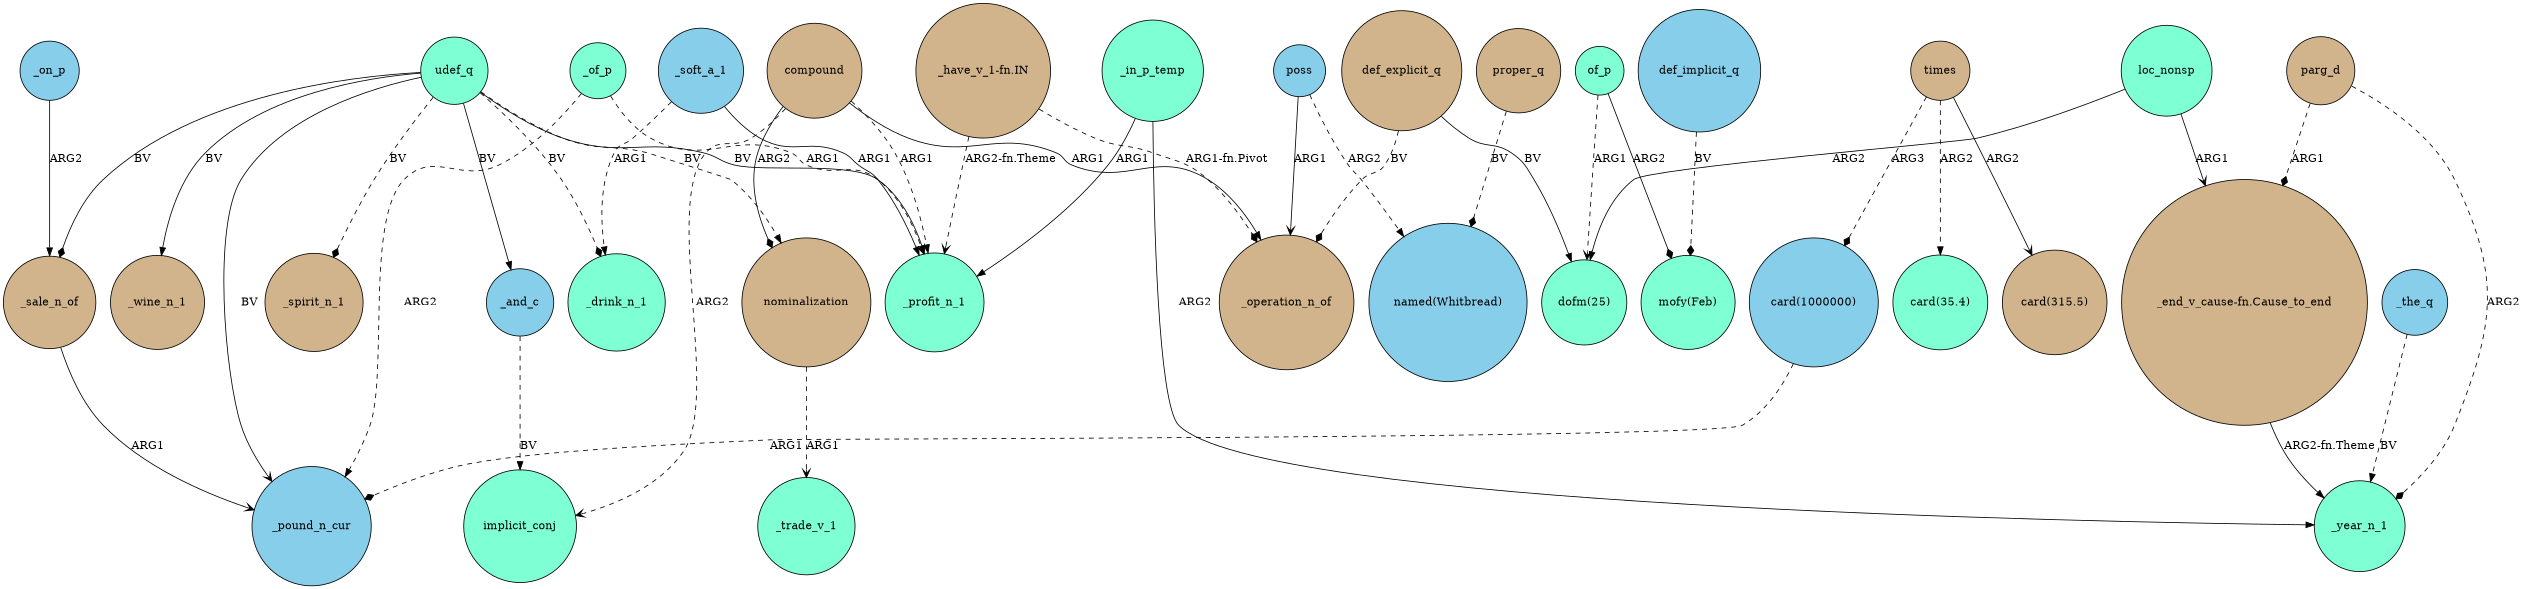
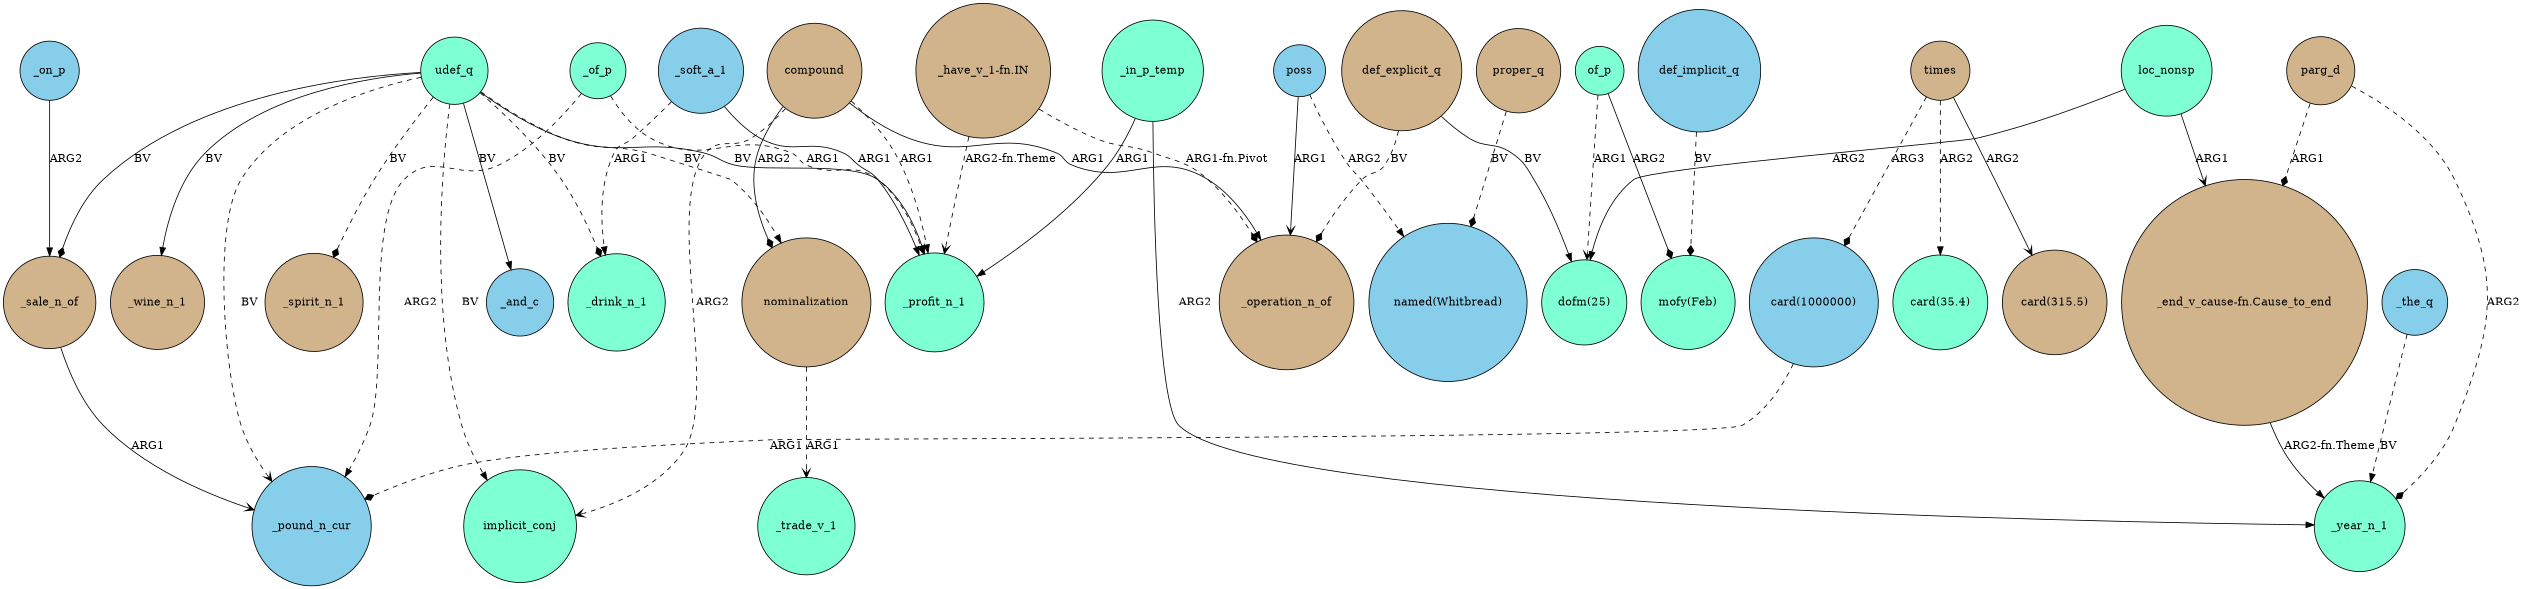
edge "udef_q" -> "_pound_n_cur": style solid -> dashed
edge "_and_c" -> "implicit_conj": now "udef_q" -> "implicit_conj"
